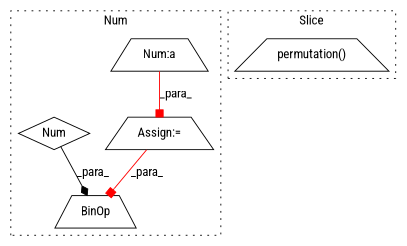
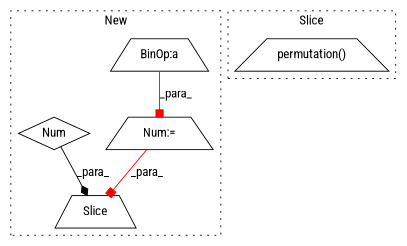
cluster "Num": label "Num" -> "New"
node "Num:a": label "Num:a" -> "BinOp:a"
node "Assign:=": label "Assign:=" -> "Num:="
node "BinOp": label "BinOp" -> "Slice"
